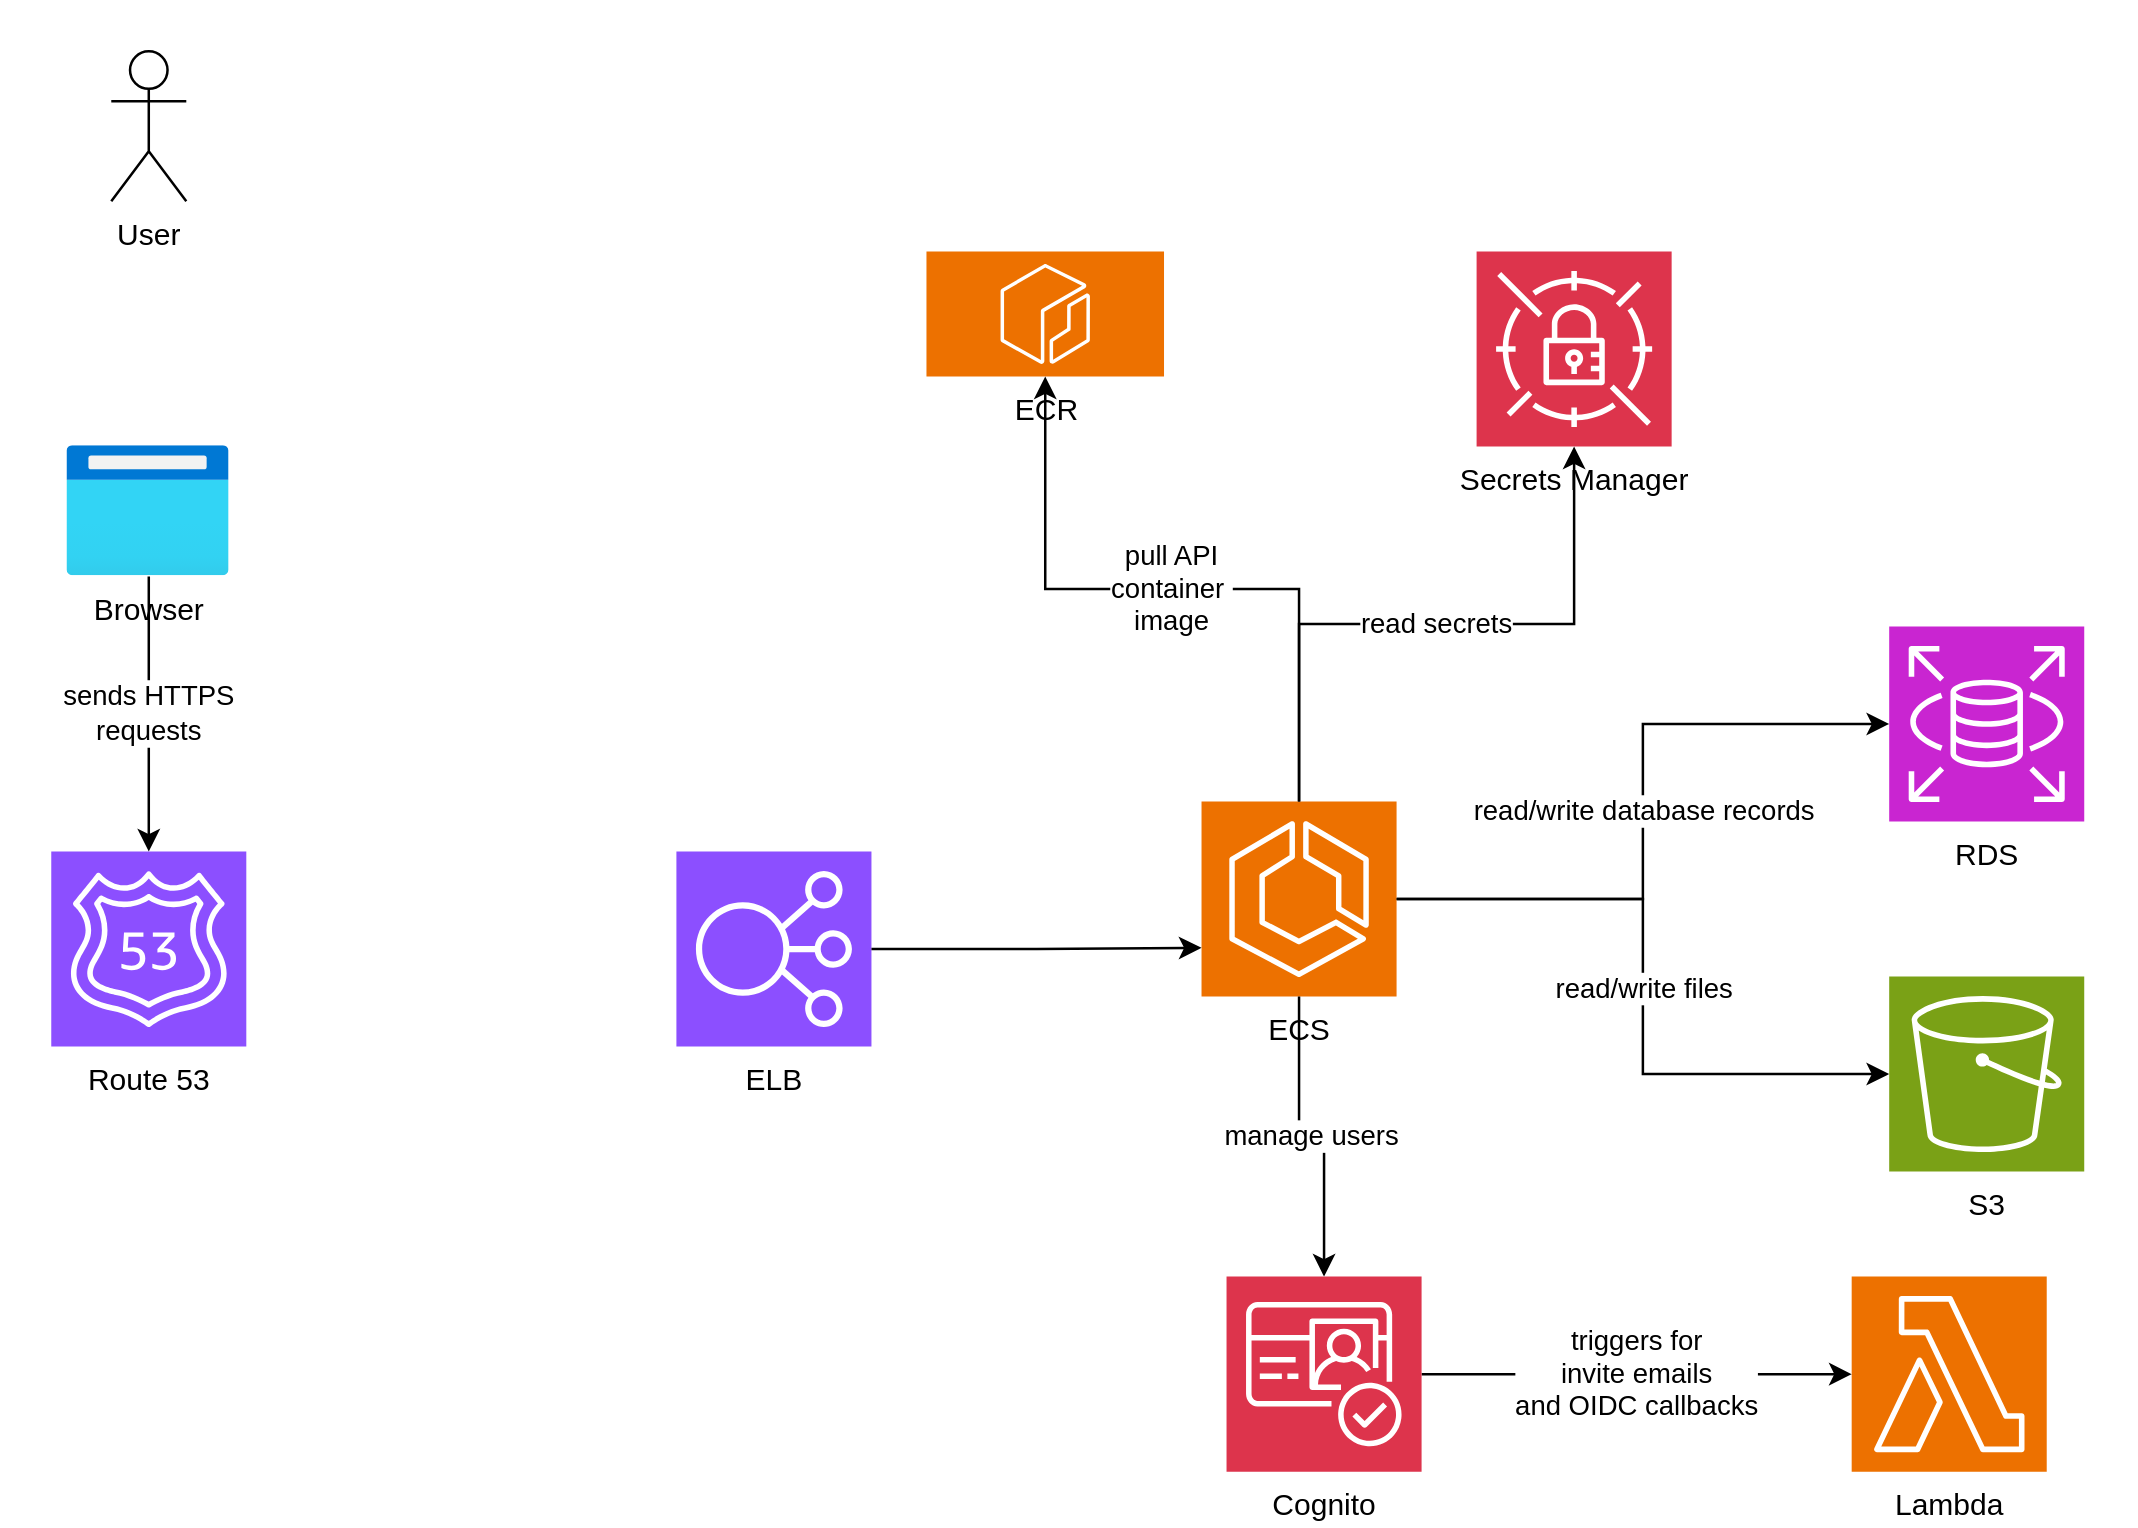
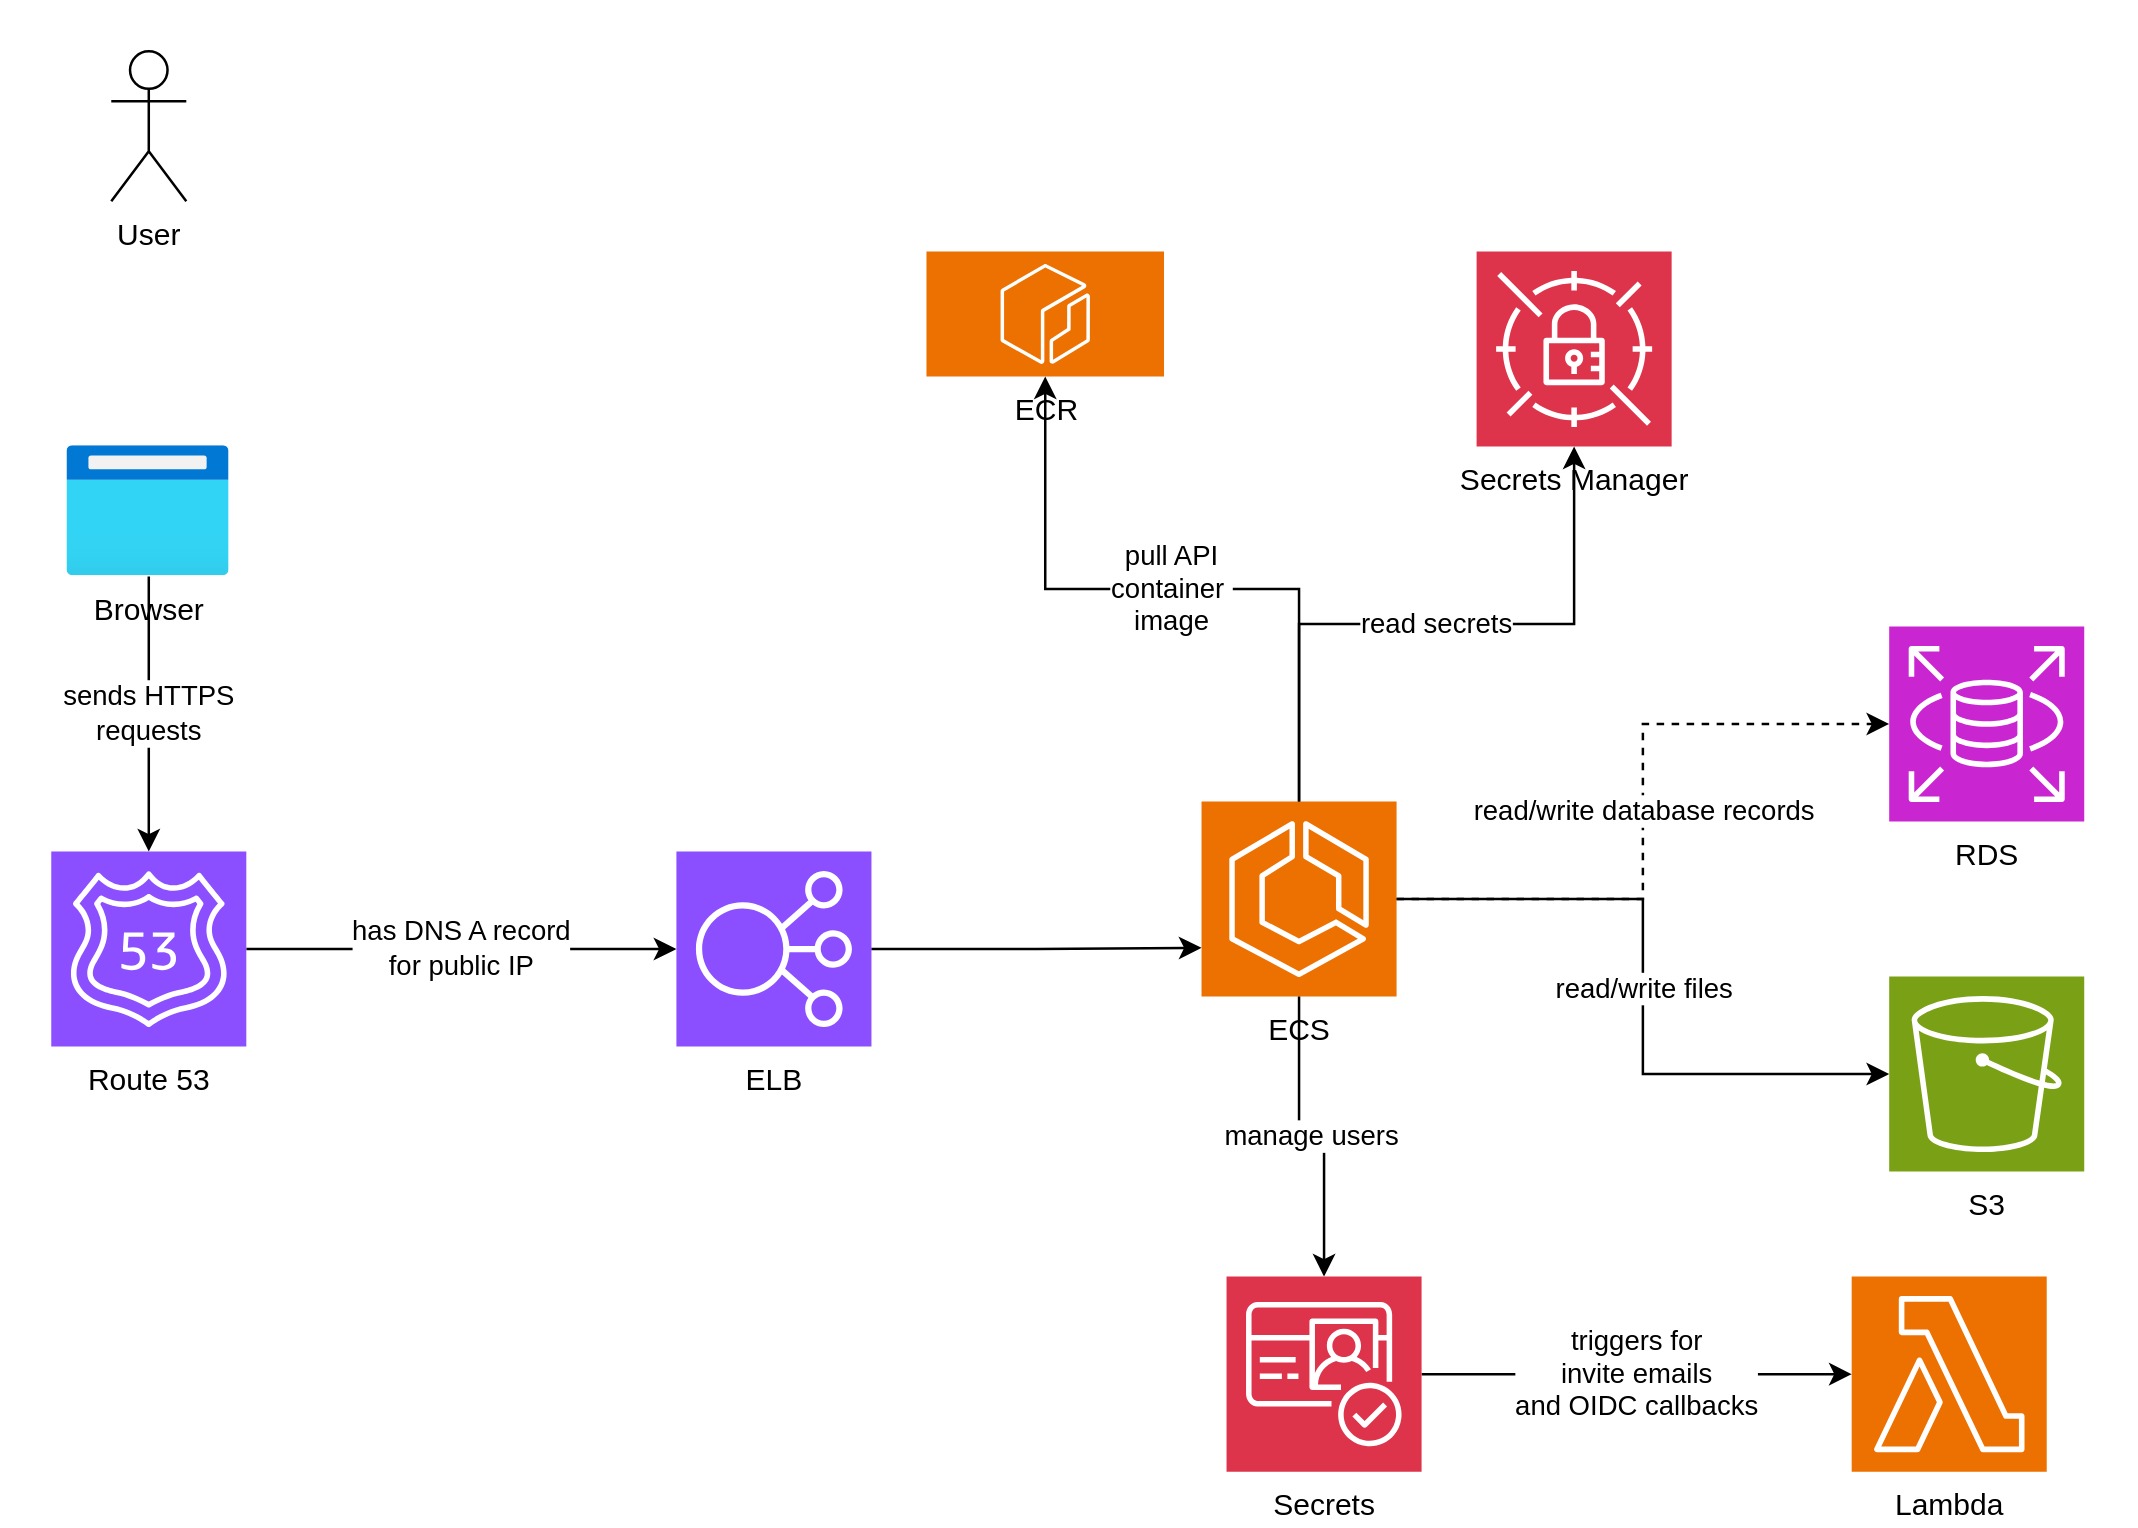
edge "ECS" -> "RDS": style solid -> dashed
edge "Route 53" -> "ELB": added, label "has DNS A record for public IP"
node "Cognito": label "Cognito" -> "Secrets"
